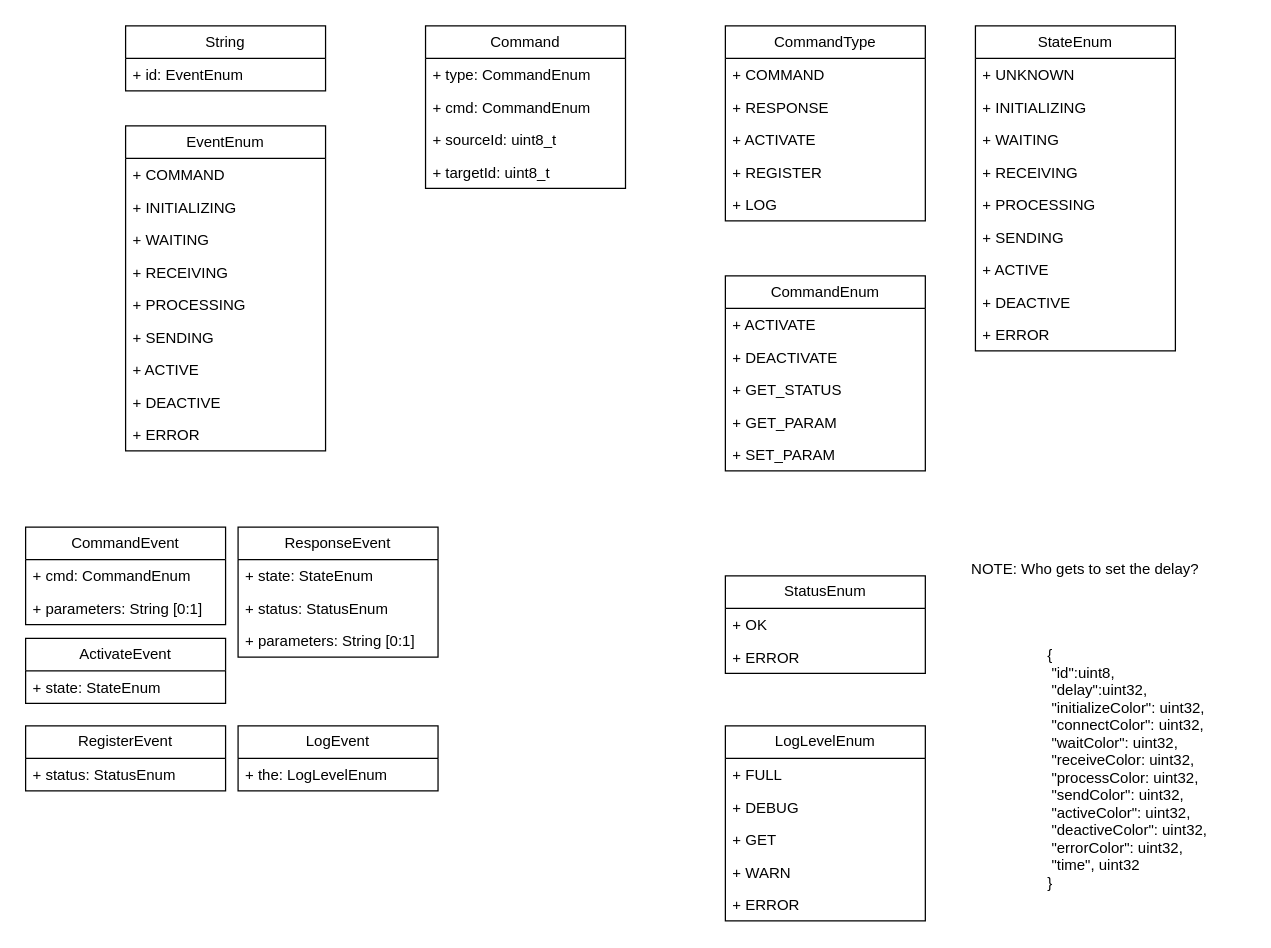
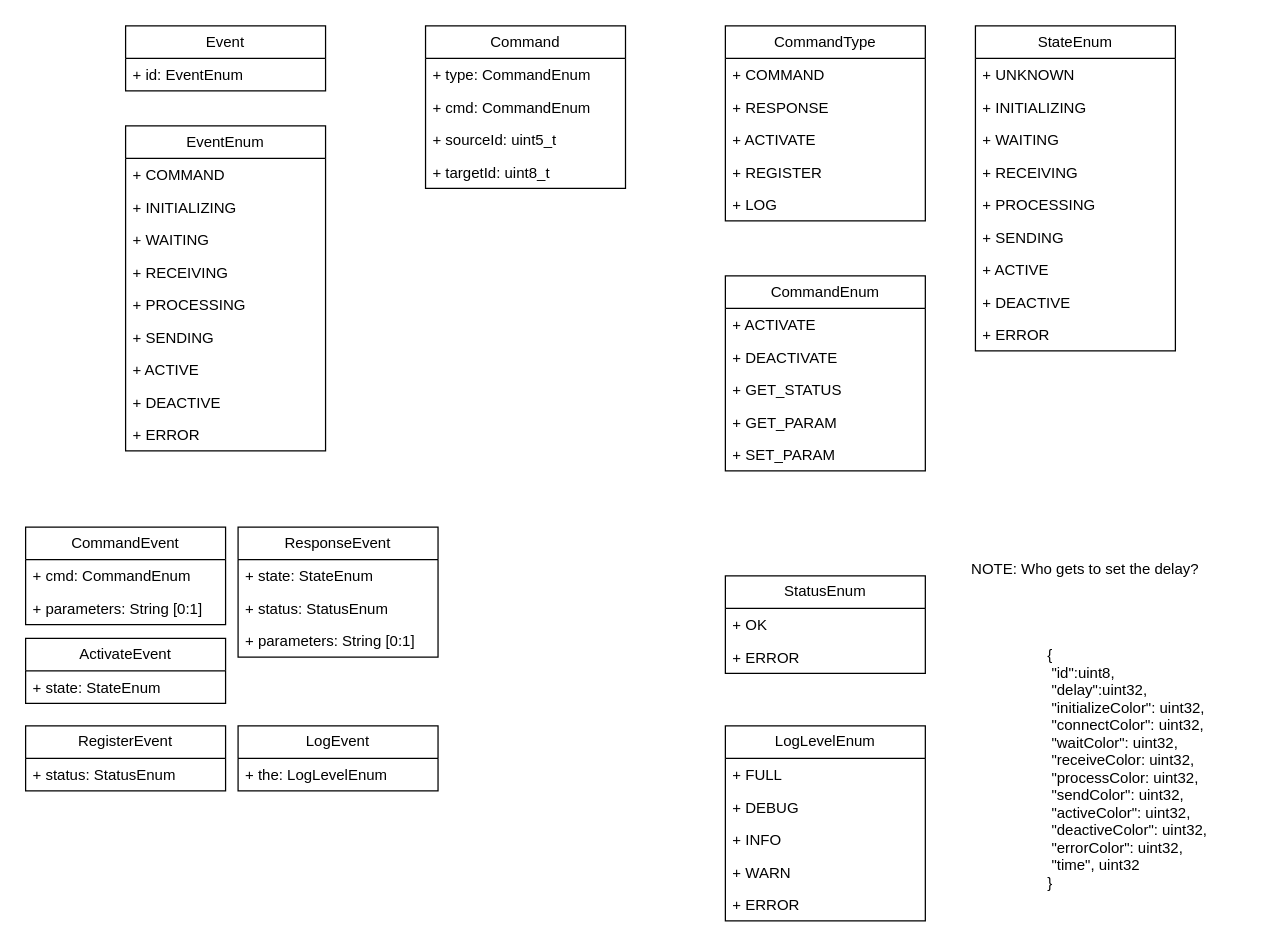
node "String": label "String" -> "Event"
node "+ sourceId: uint8_t": label "+ sourceId: uint8_t" -> "+ sourceId: uint5_t"
node "+ GET": label "+ GET" -> "+ INFO"
